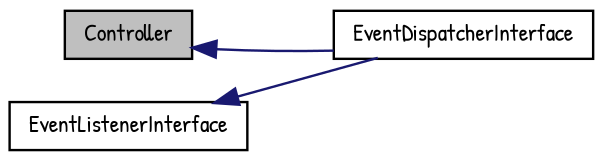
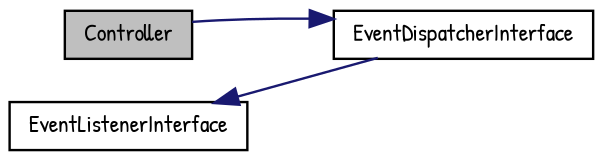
edge "EventDispatcherInterface" -> "Controller": reversed
